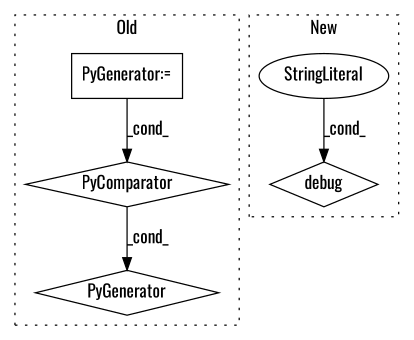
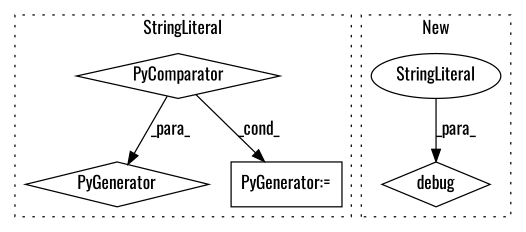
cluster "Old": label "Old" -> "StringLiteral"
edge "PyGenerator:=" -> "PyComparator": reversed
edge "StringLiteral" -> "debug": label "_cond_" -> "_para_"
edge "PyComparator" -> "PyGenerator": label "_cond_" -> "_para_"
